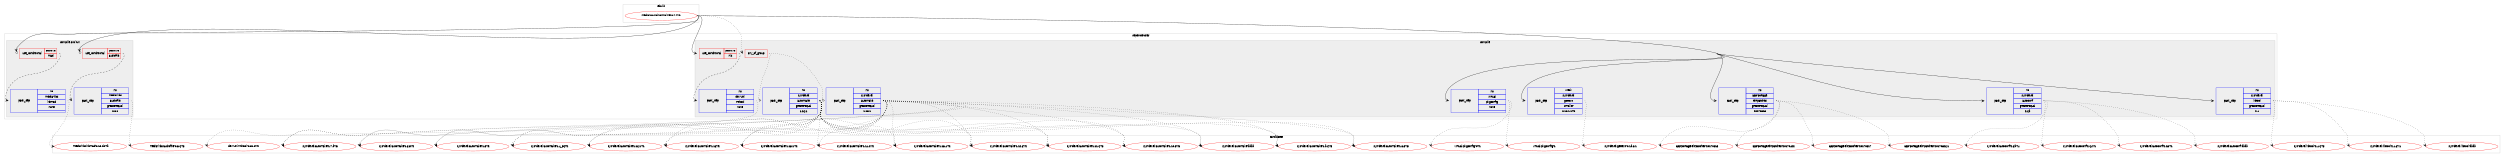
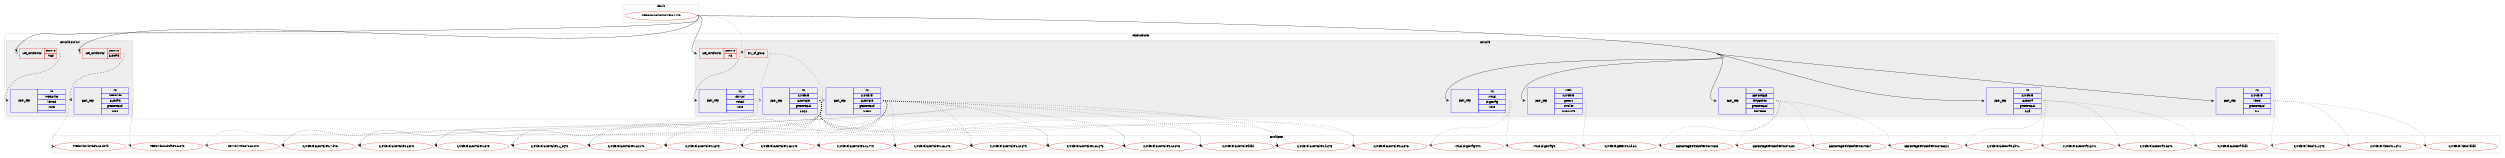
node "media-libs/audiofile-0.3.6-r3": label "media-libs/audiofile-0.3.6-r3" -> "media-libs/audiofile-0.3.8-r3"
node "sys-devel/automake-1.14.1-r2": label "sys-devel/automake-1.14.1-r2" -> "sys-devel/automake-1.14.7-r2"
